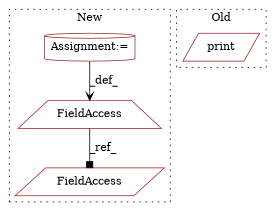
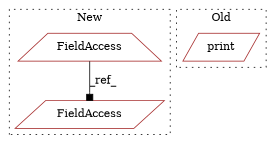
node "Assignment:=": removed
